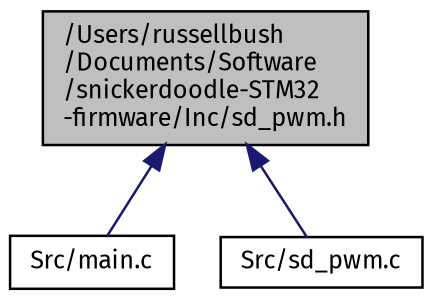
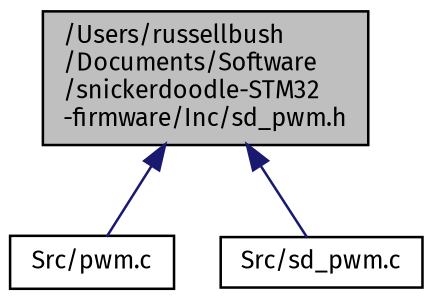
node "Src/main.c": label "Src/main.c" -> "Src/pwm.c"
